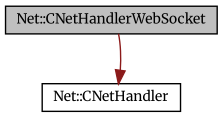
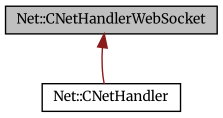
edge "Net::CNetHandlerWebSocket" -> "Net::CNetHandler": reversed
